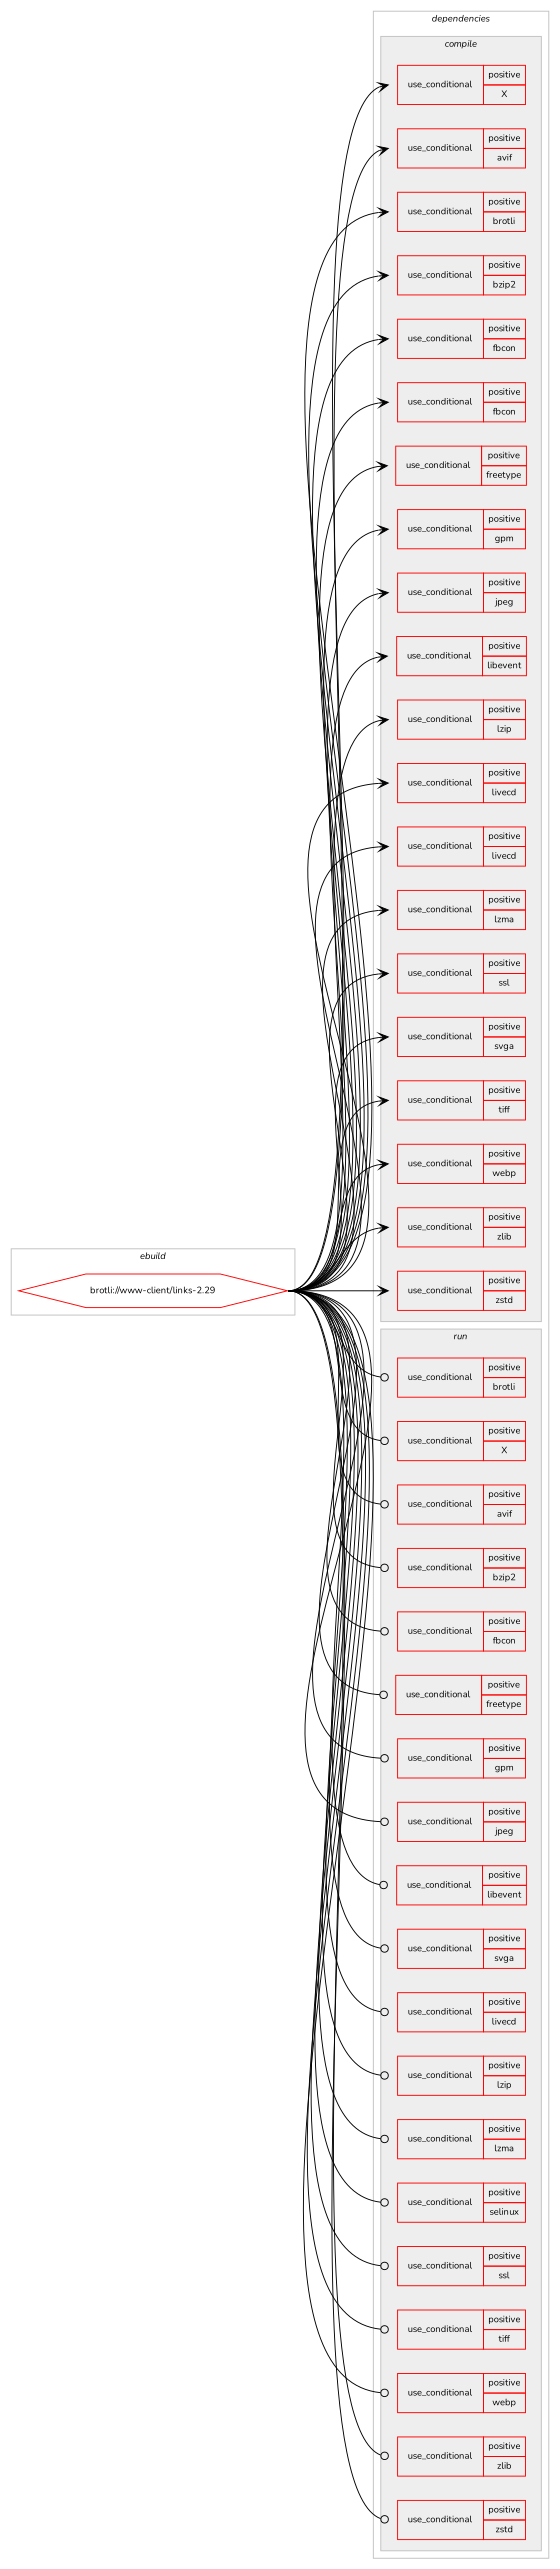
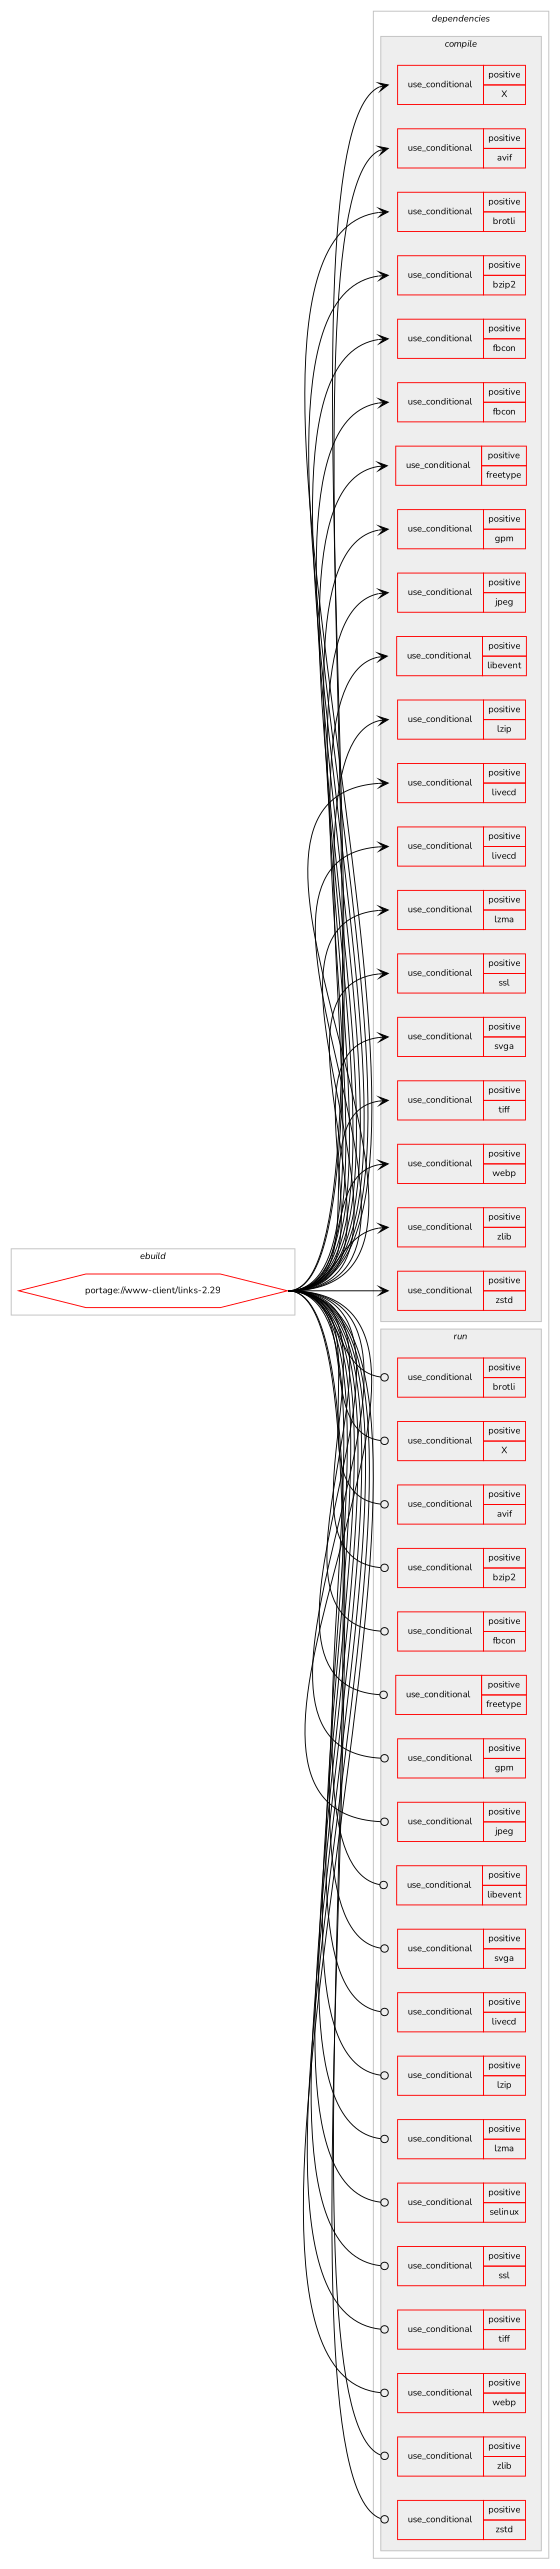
node "brotli://www-client/links-2.29": label "brotli://www-client/links-2.29" -> "portage://www-client/links-2.29"
